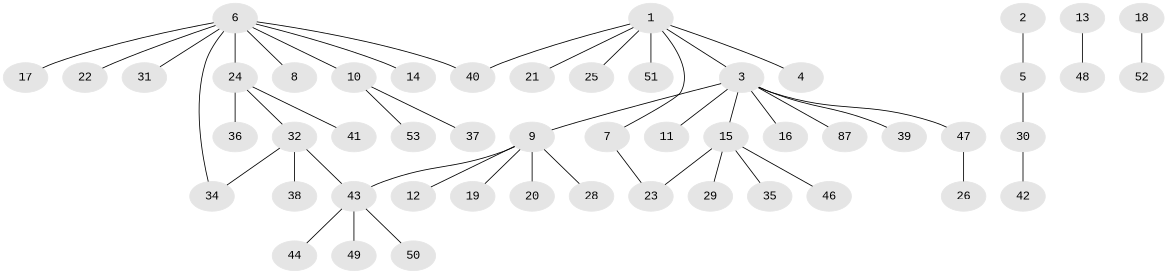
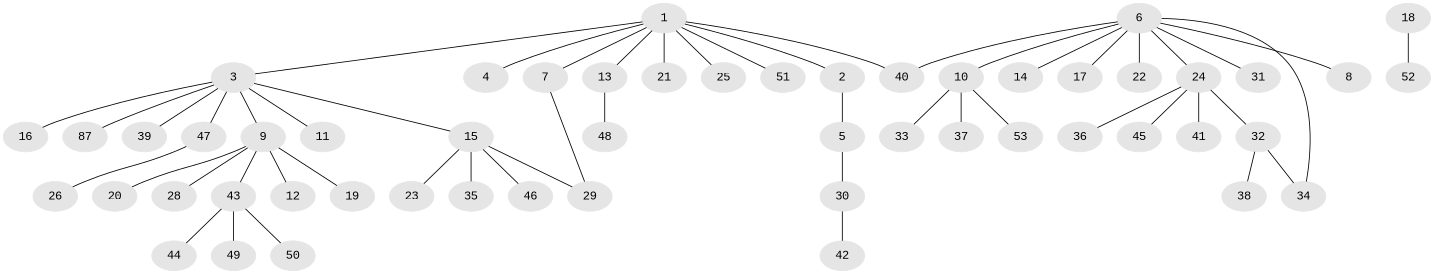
edge "1" -- "2": added
edge "1" -- "13": added
node "33": added
node "45": added
edge "32" -- "43": removed
edge "7" -- "23": now "7" -- "29"
